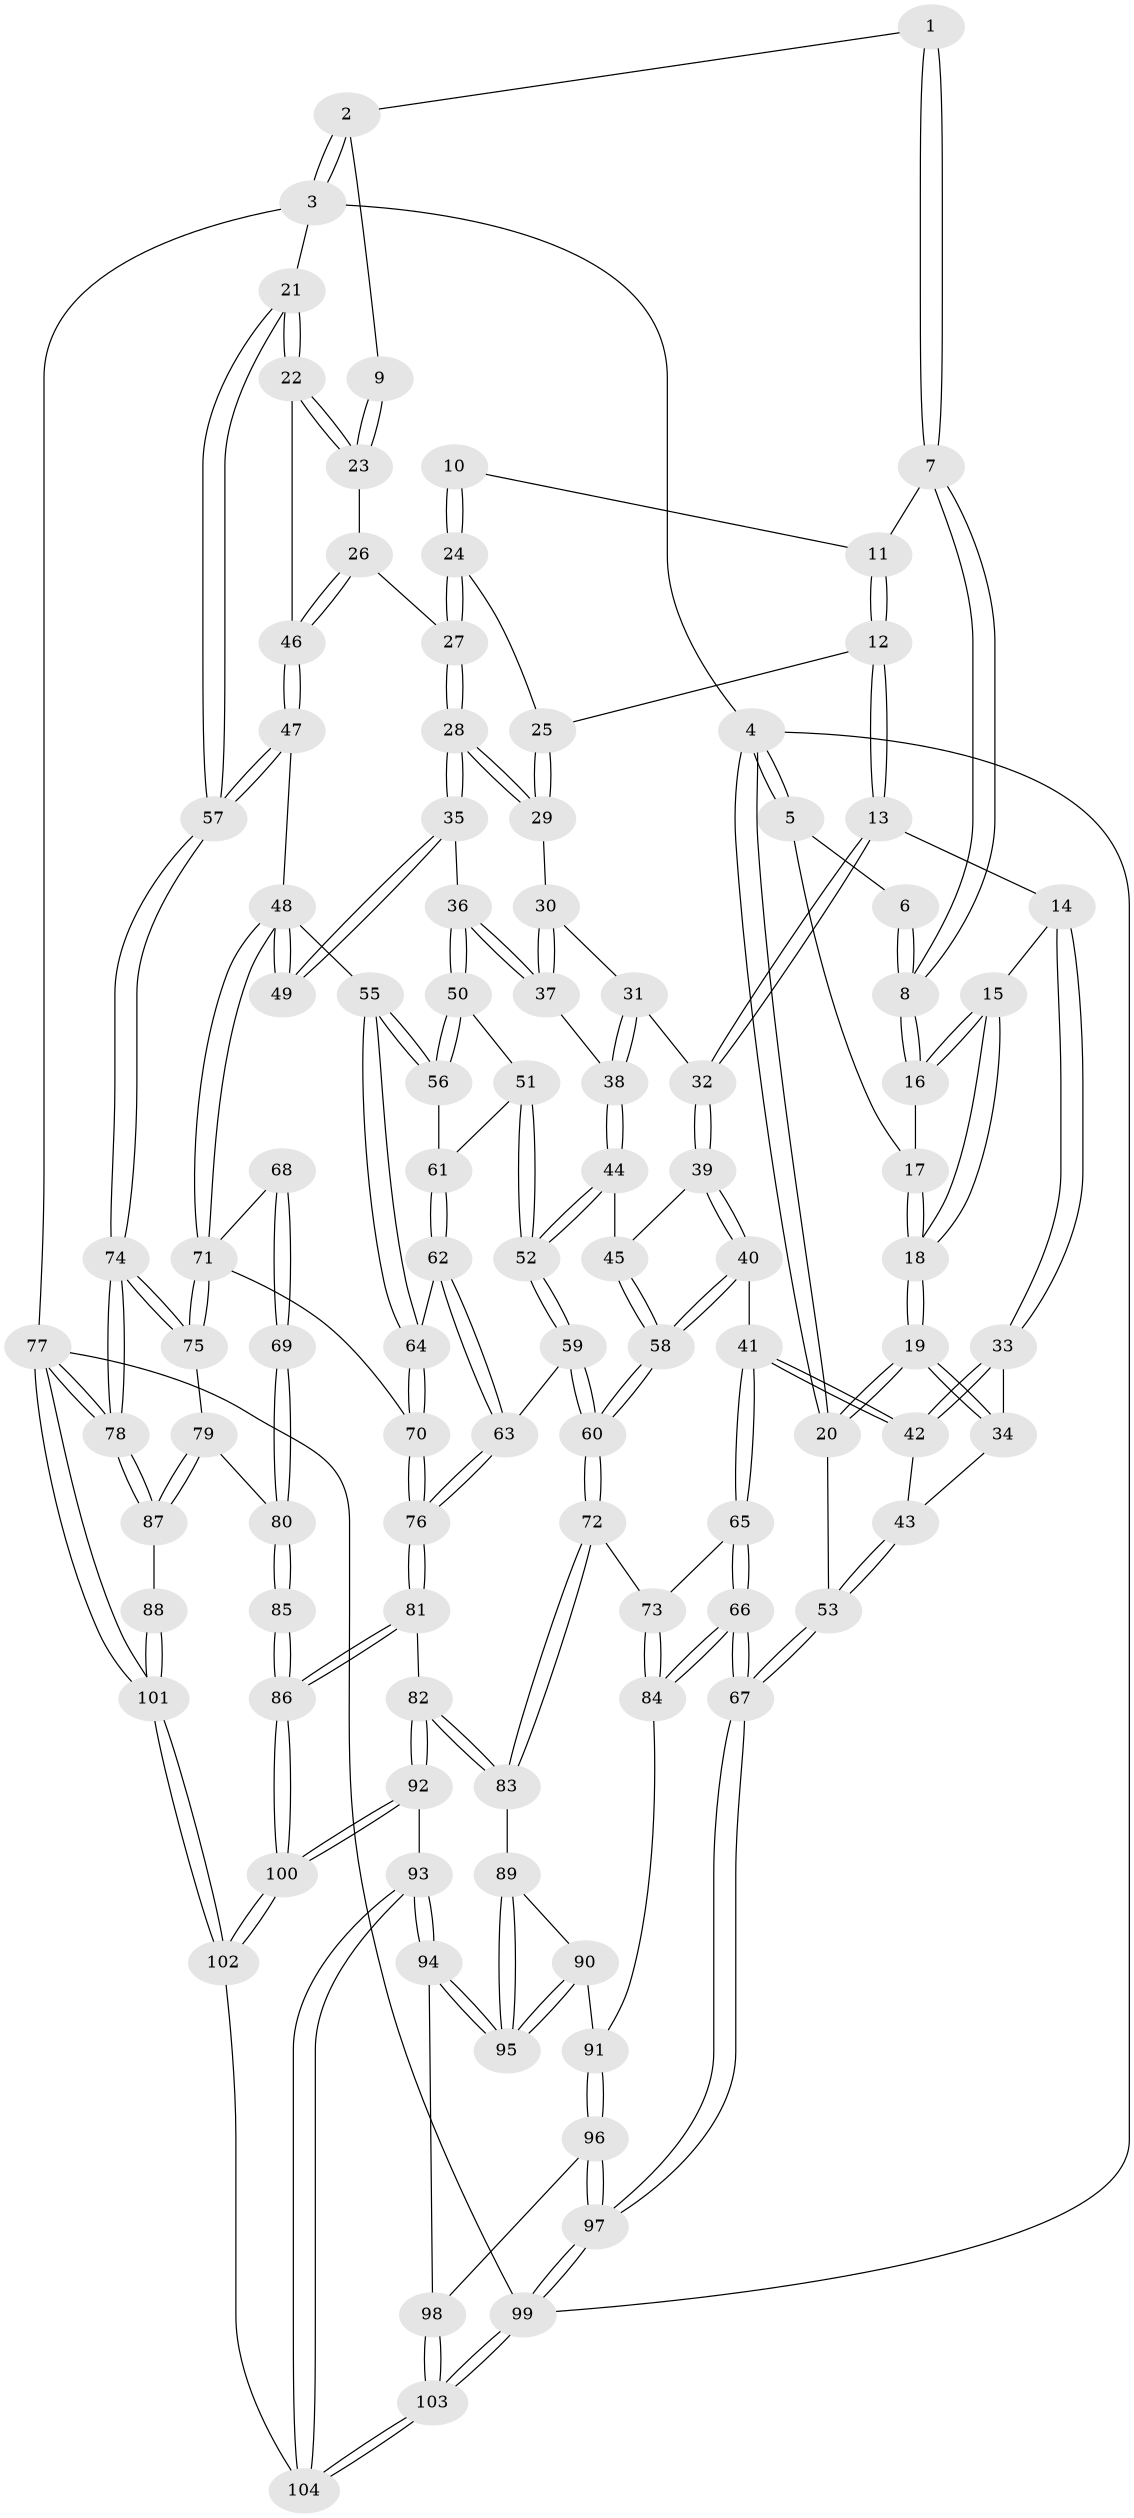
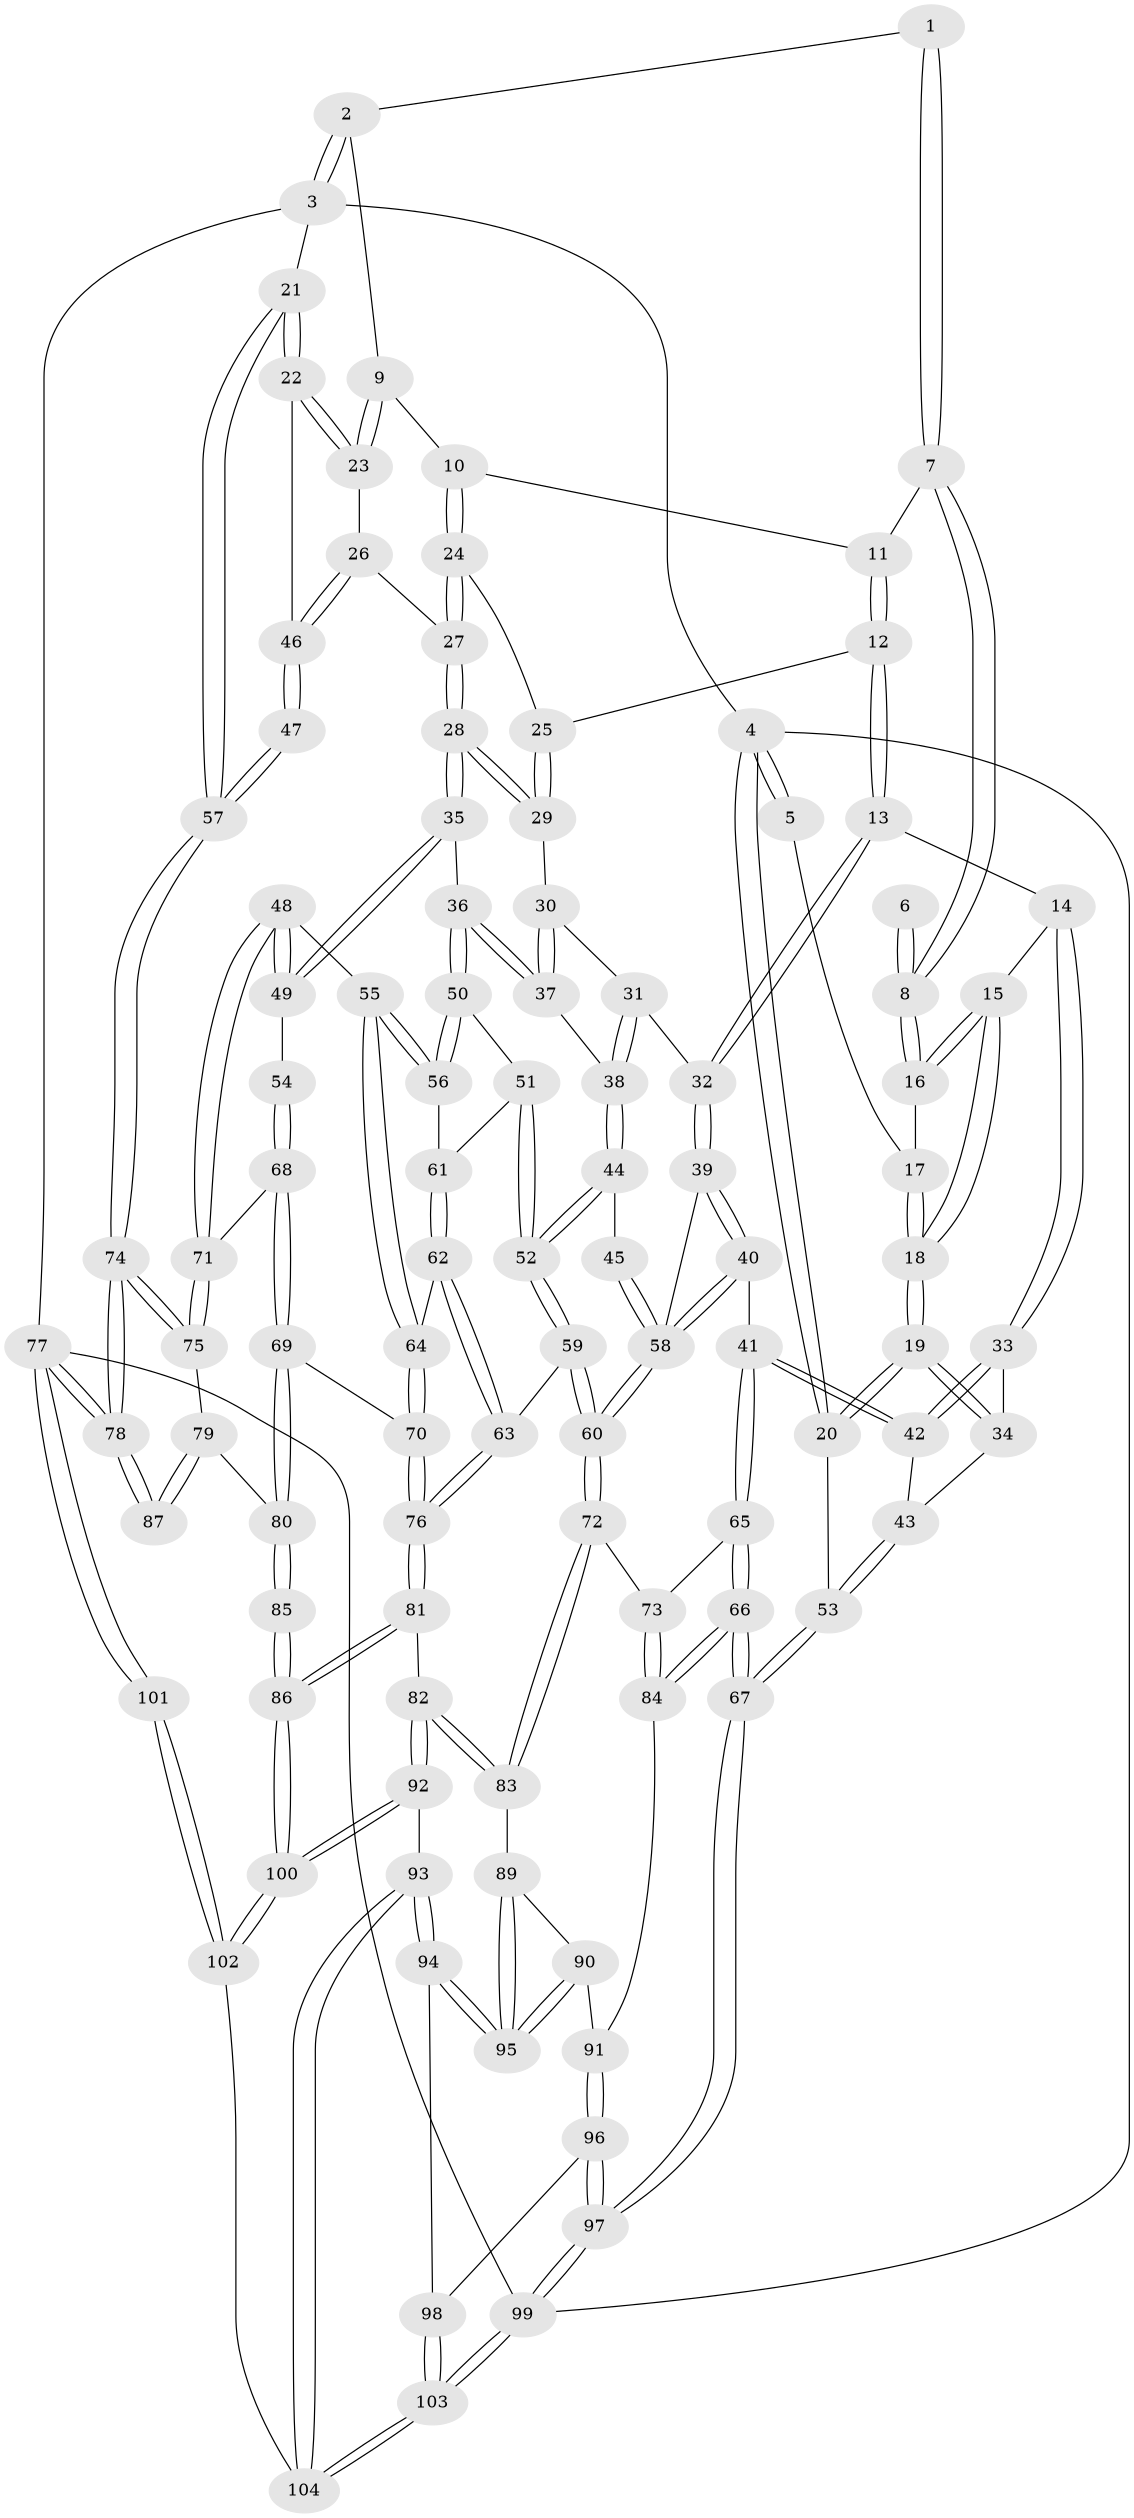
edge "9" -- "10": added
edge "47" -- "48": removed
edge "5" -- "6": removed
node "54": added
edge "39" -- "45": now "39" -- "58"
edge "71" -- "70": now "69" -- "70"
node "88": removed
